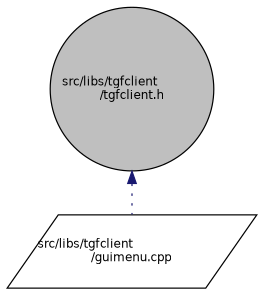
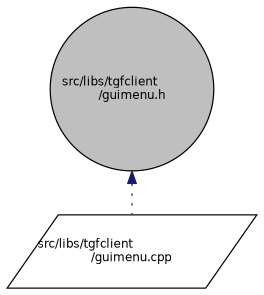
node "src/libs/tgfclient /tgfclient.h": label "src/libs/tgfclient /tgfclient.h" -> "src/libs/tgfclient /guimenu.h"
